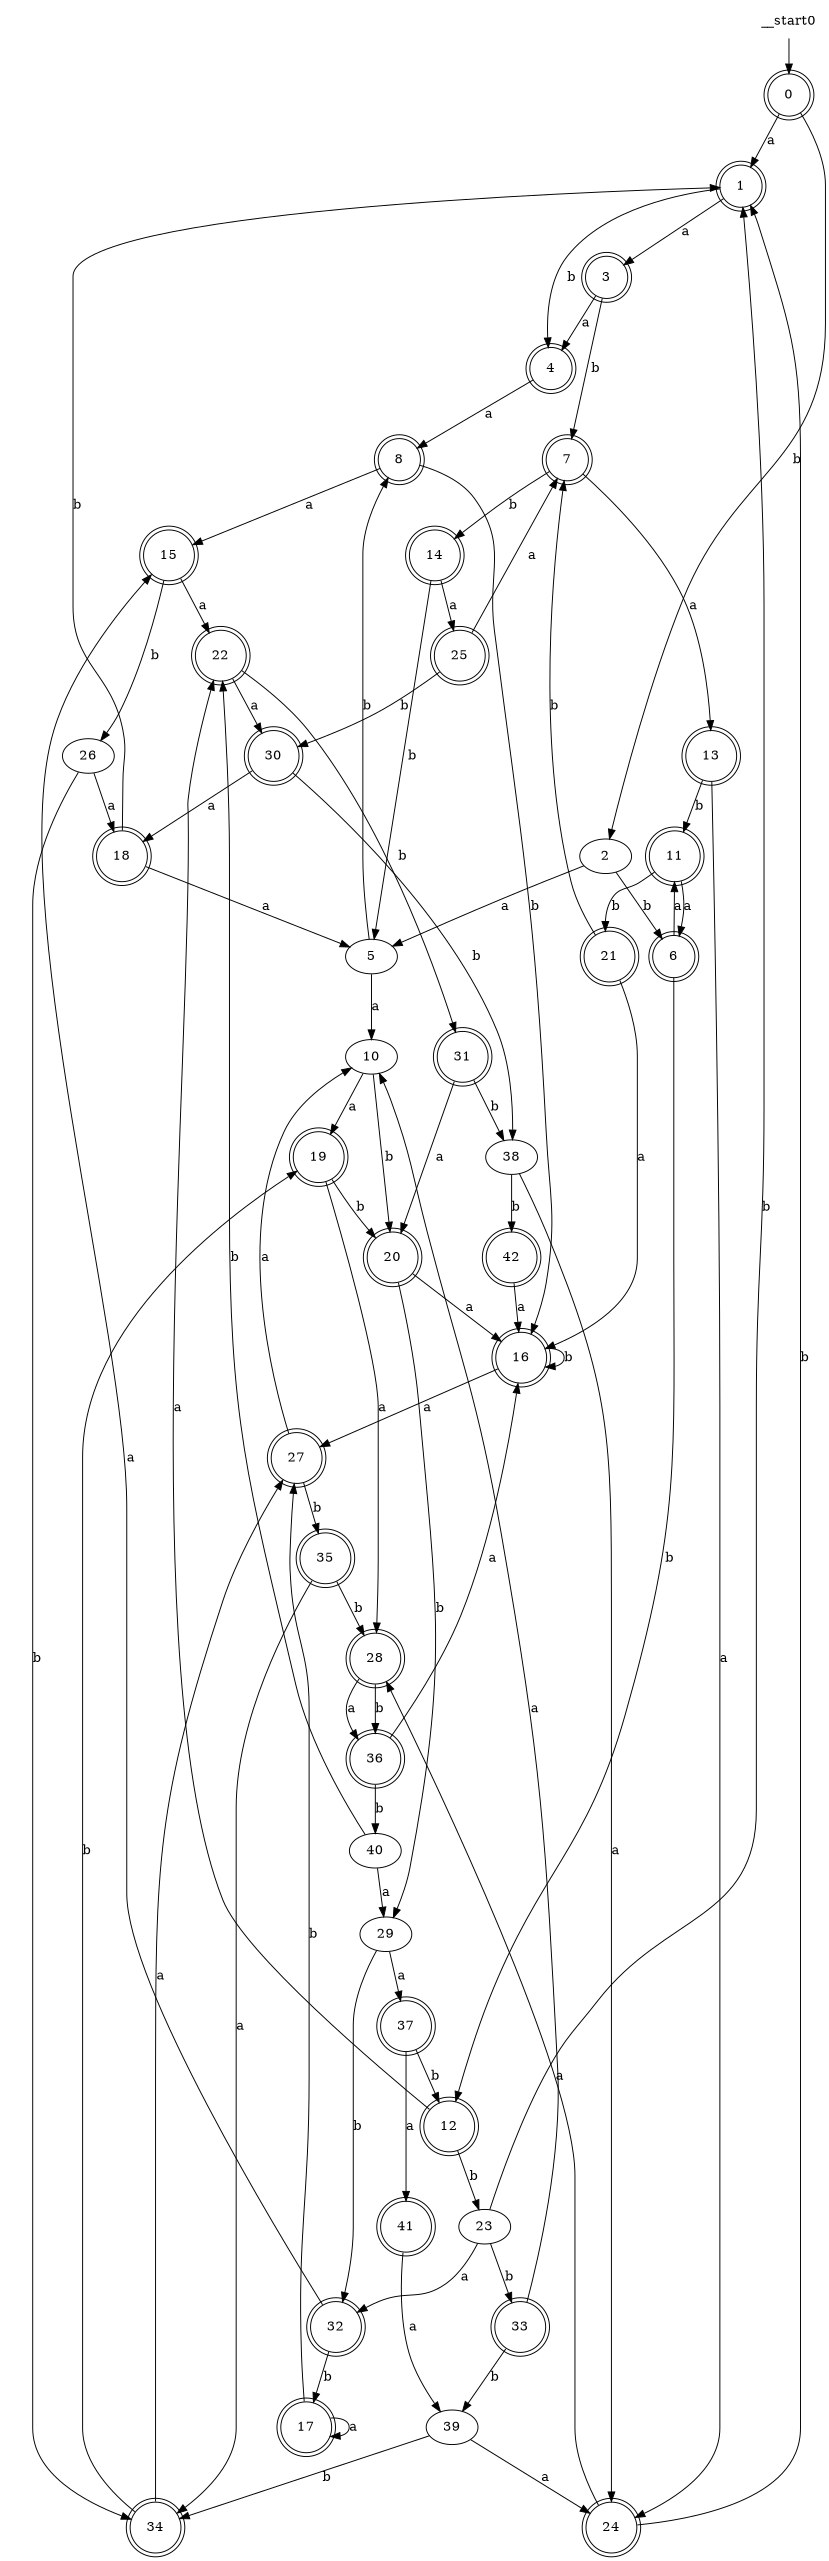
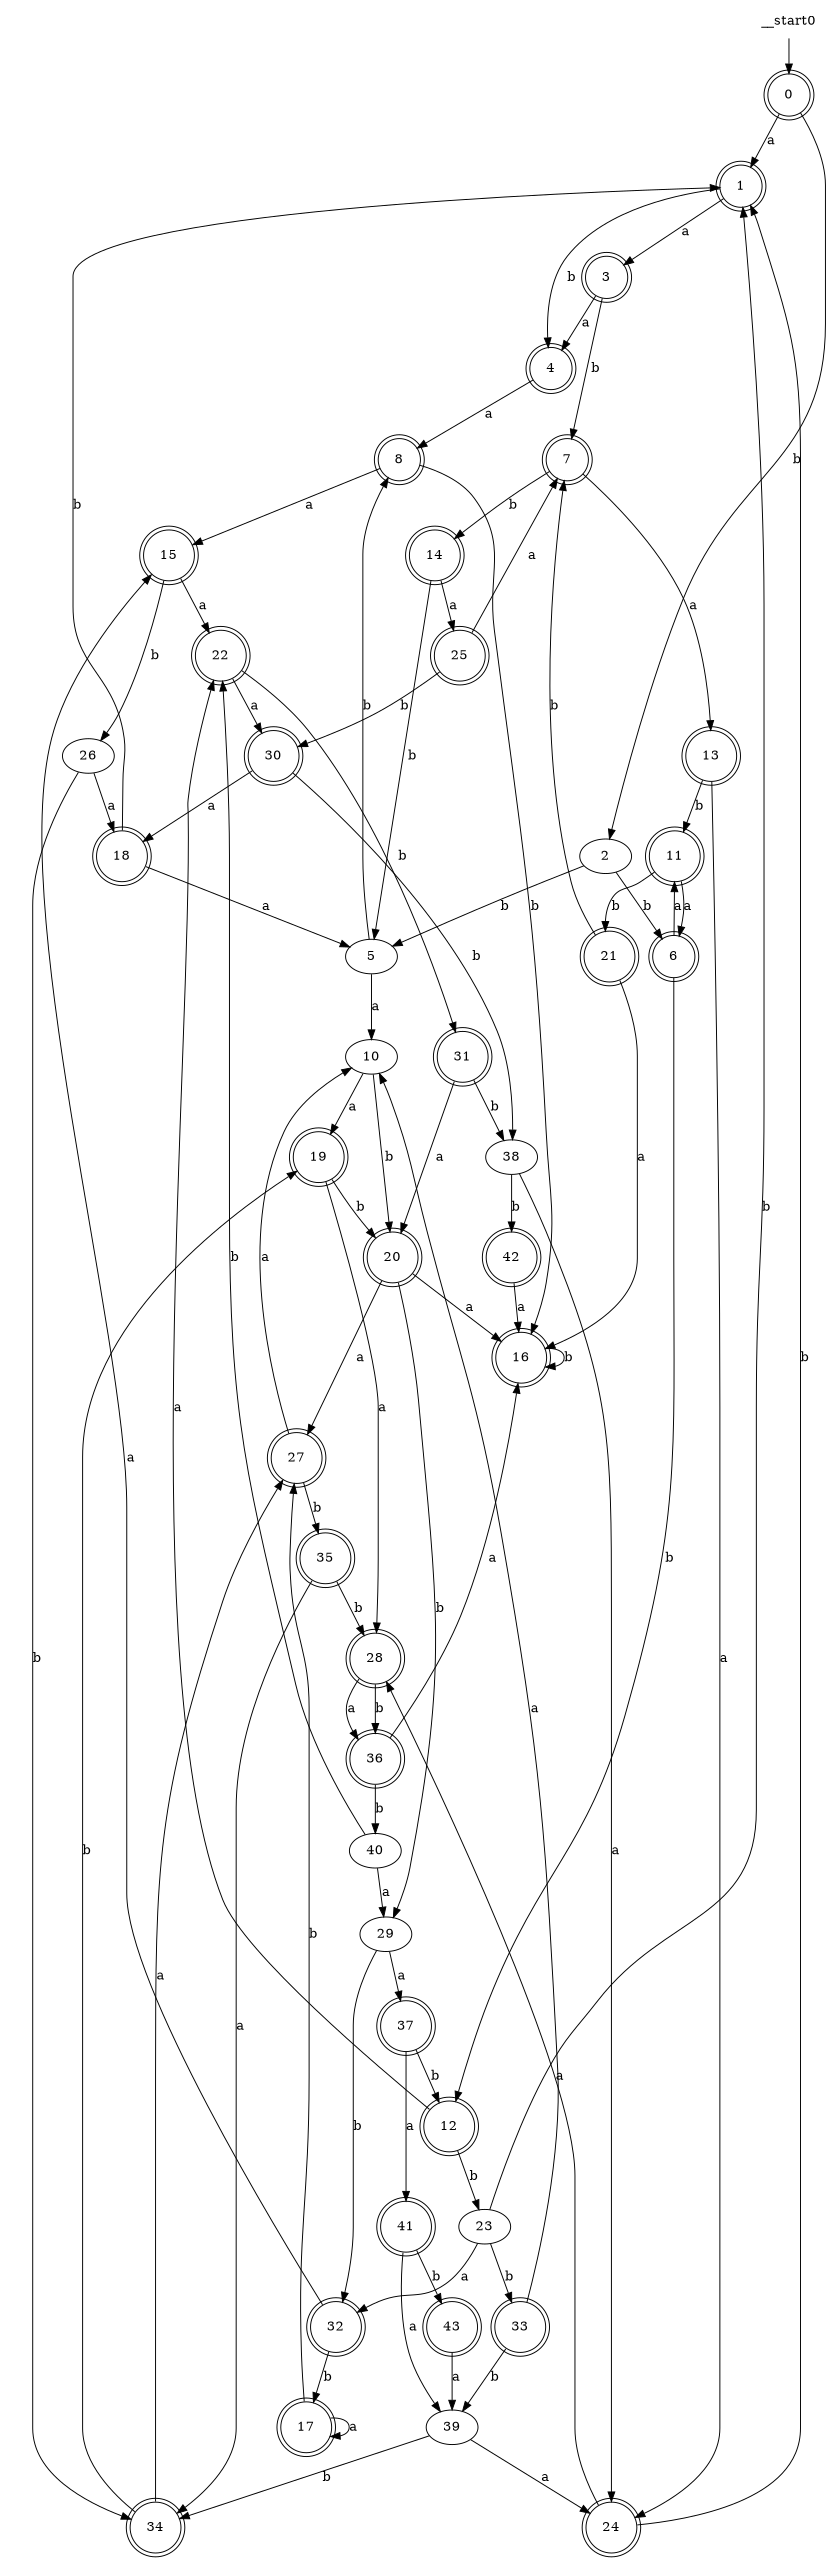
edge "2" -> "5": label "a" -> "b"
edge "16" -> "27": now "20" -> "27"
node "43": added
